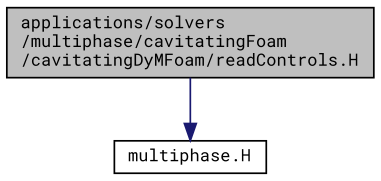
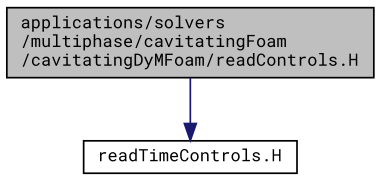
node "multiphase.H": label "multiphase.H" -> "readTimeControls.H"
